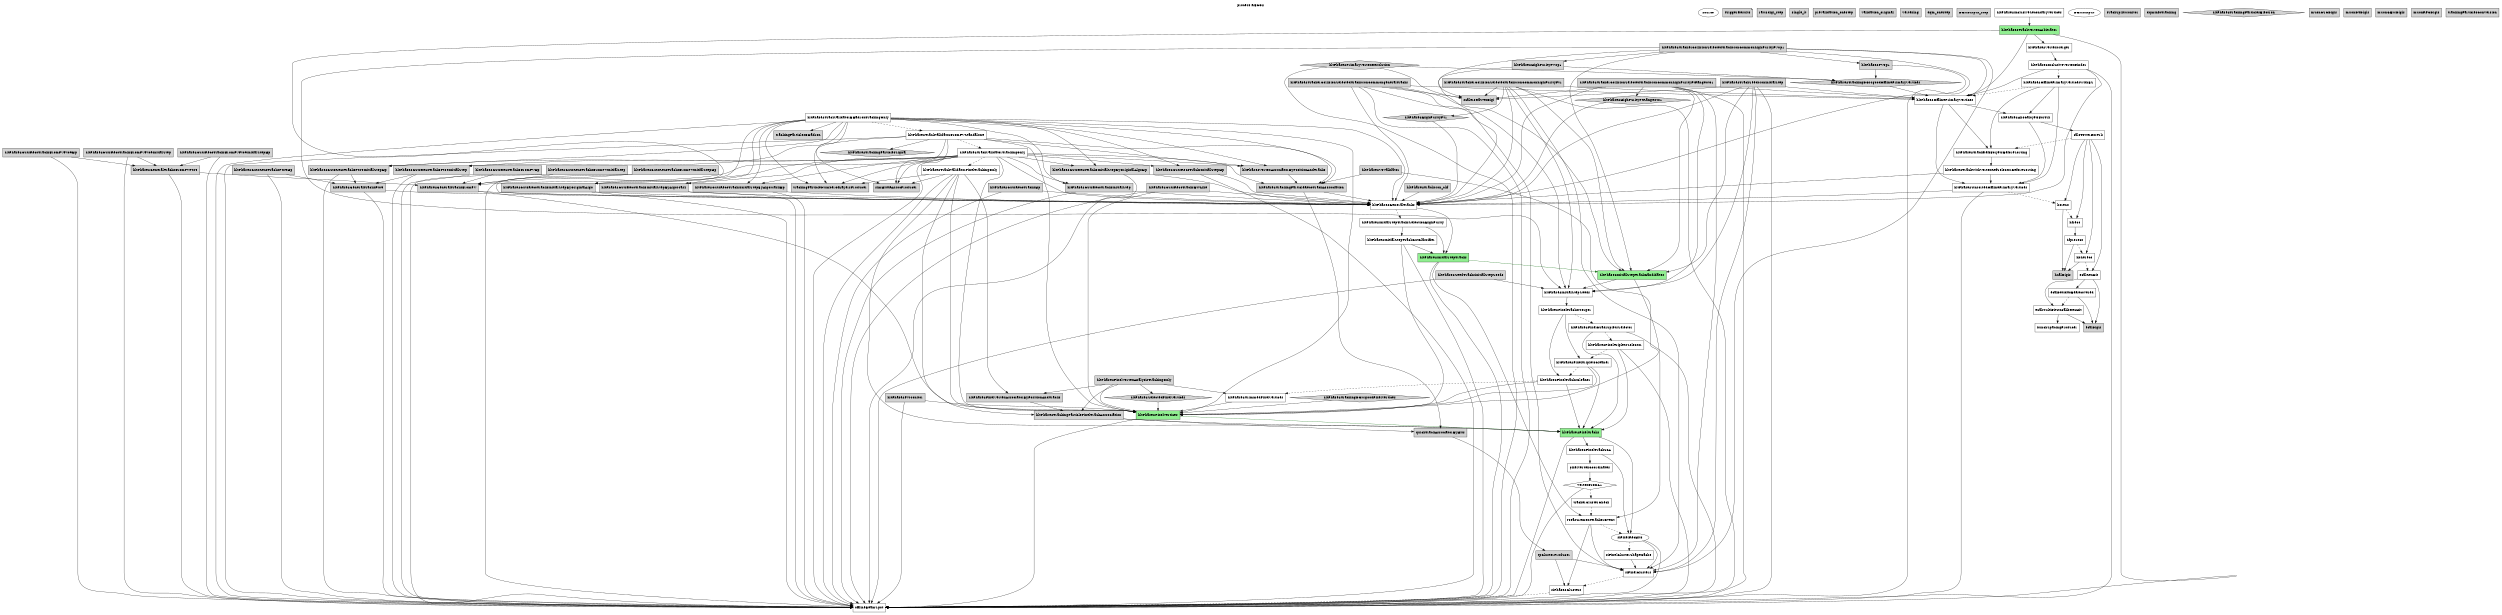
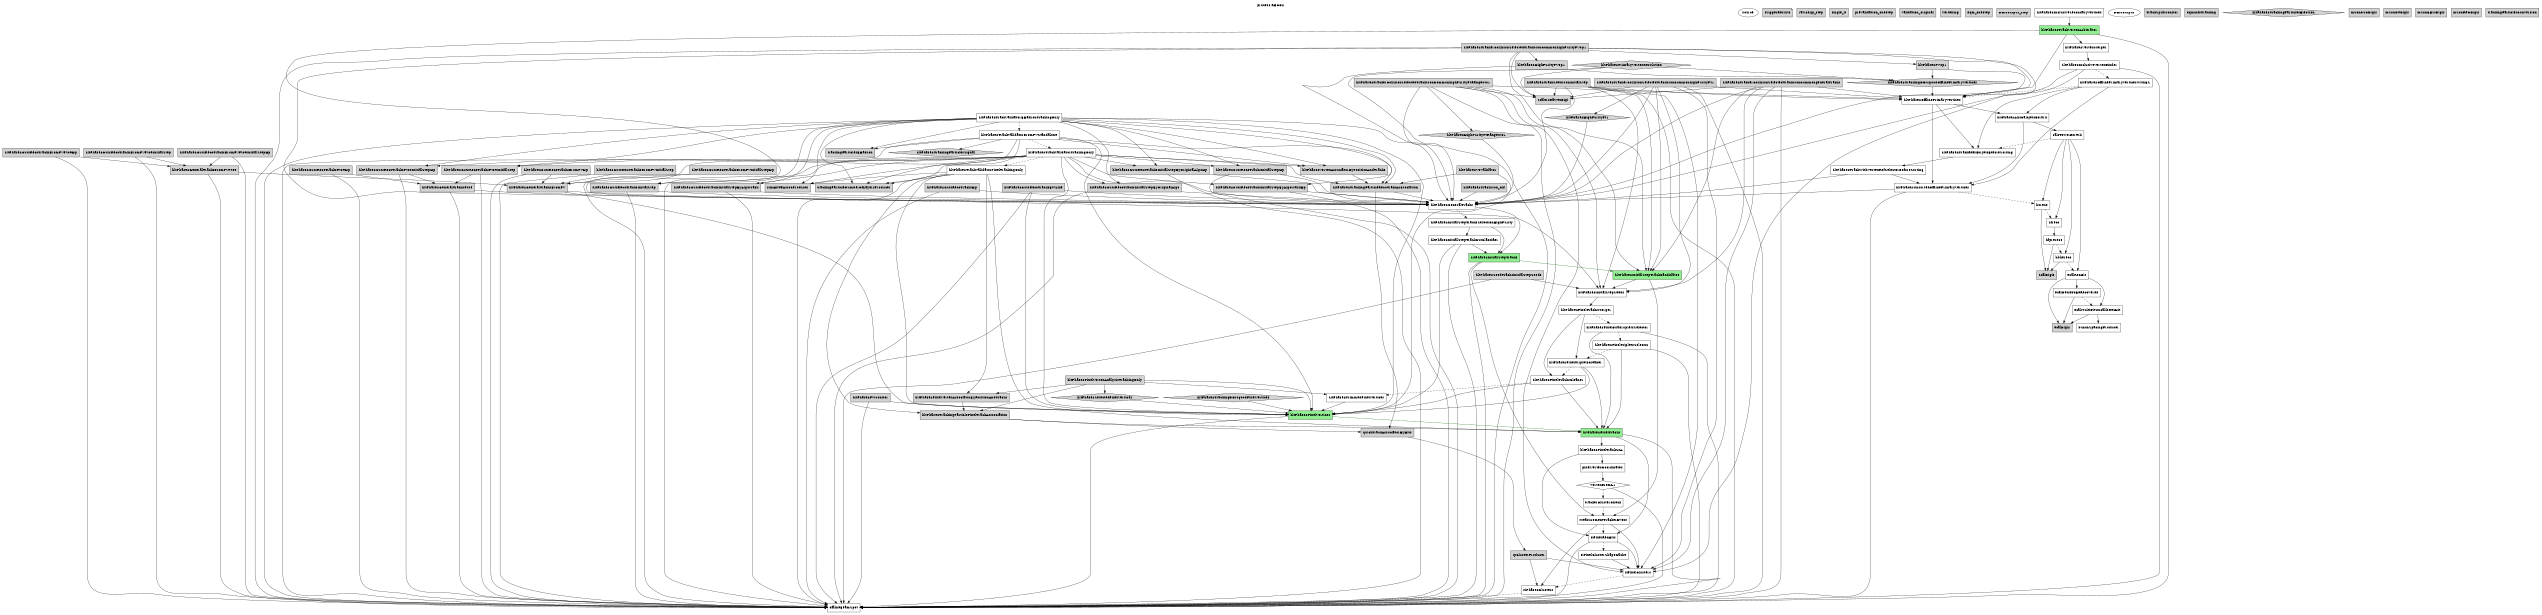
edge "hltPhase2TrackValidatorFromPVStandalone" -> "simHitTPAssocProducer": now "hltPhase2TrackValidatorFromPVStandalone" -> "trackingParticlesBHadron"
node "siPixelRecHits": shape ellipse -> box
